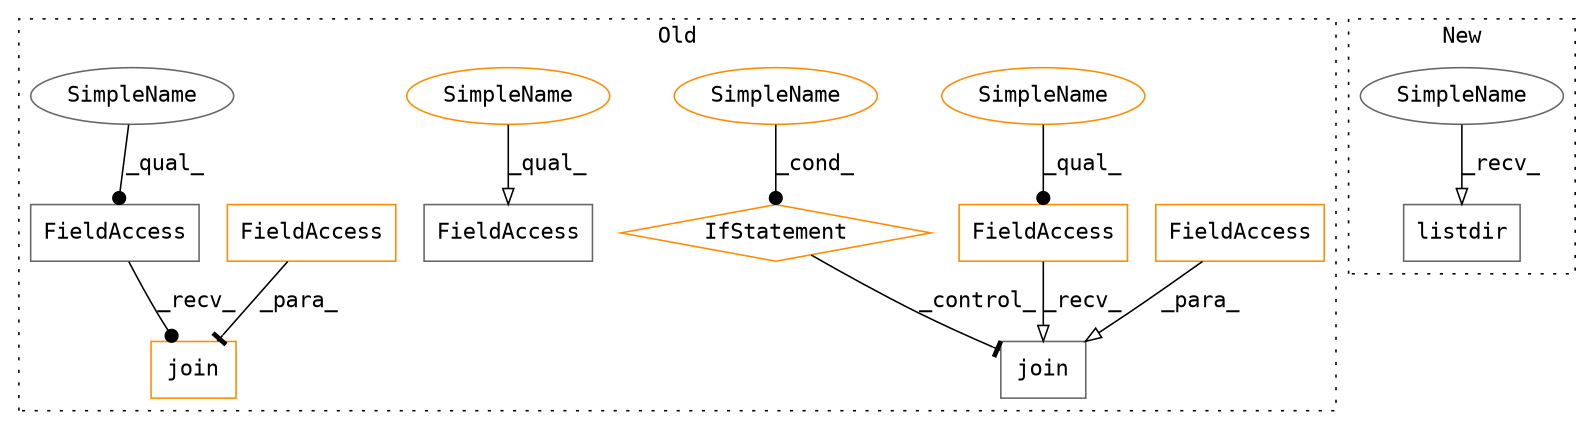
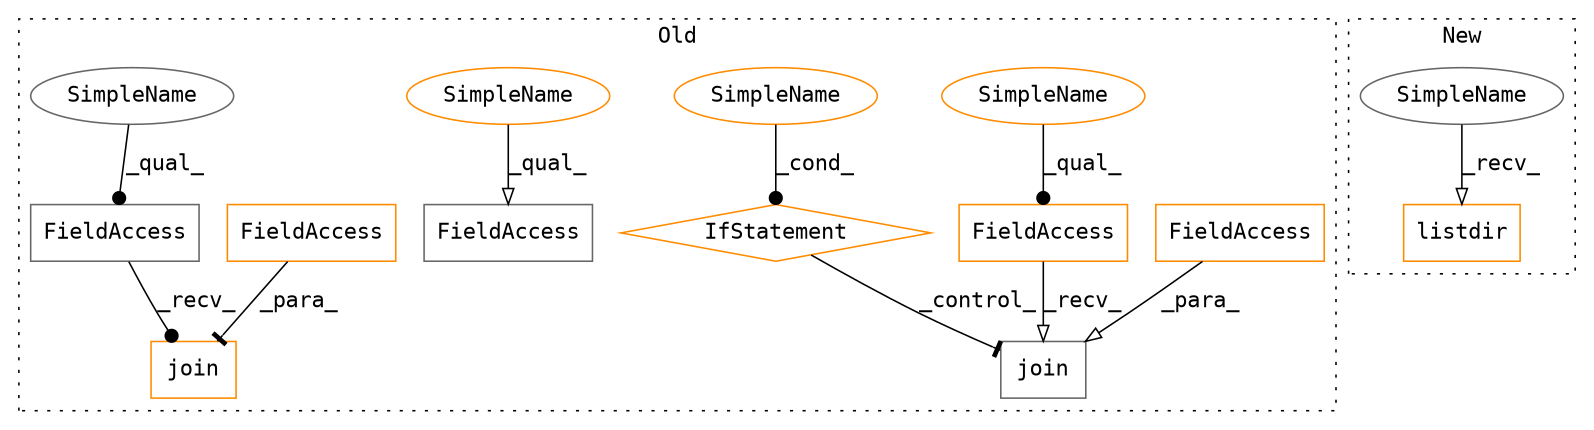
node "listdir": color gray40 -> darkorange
